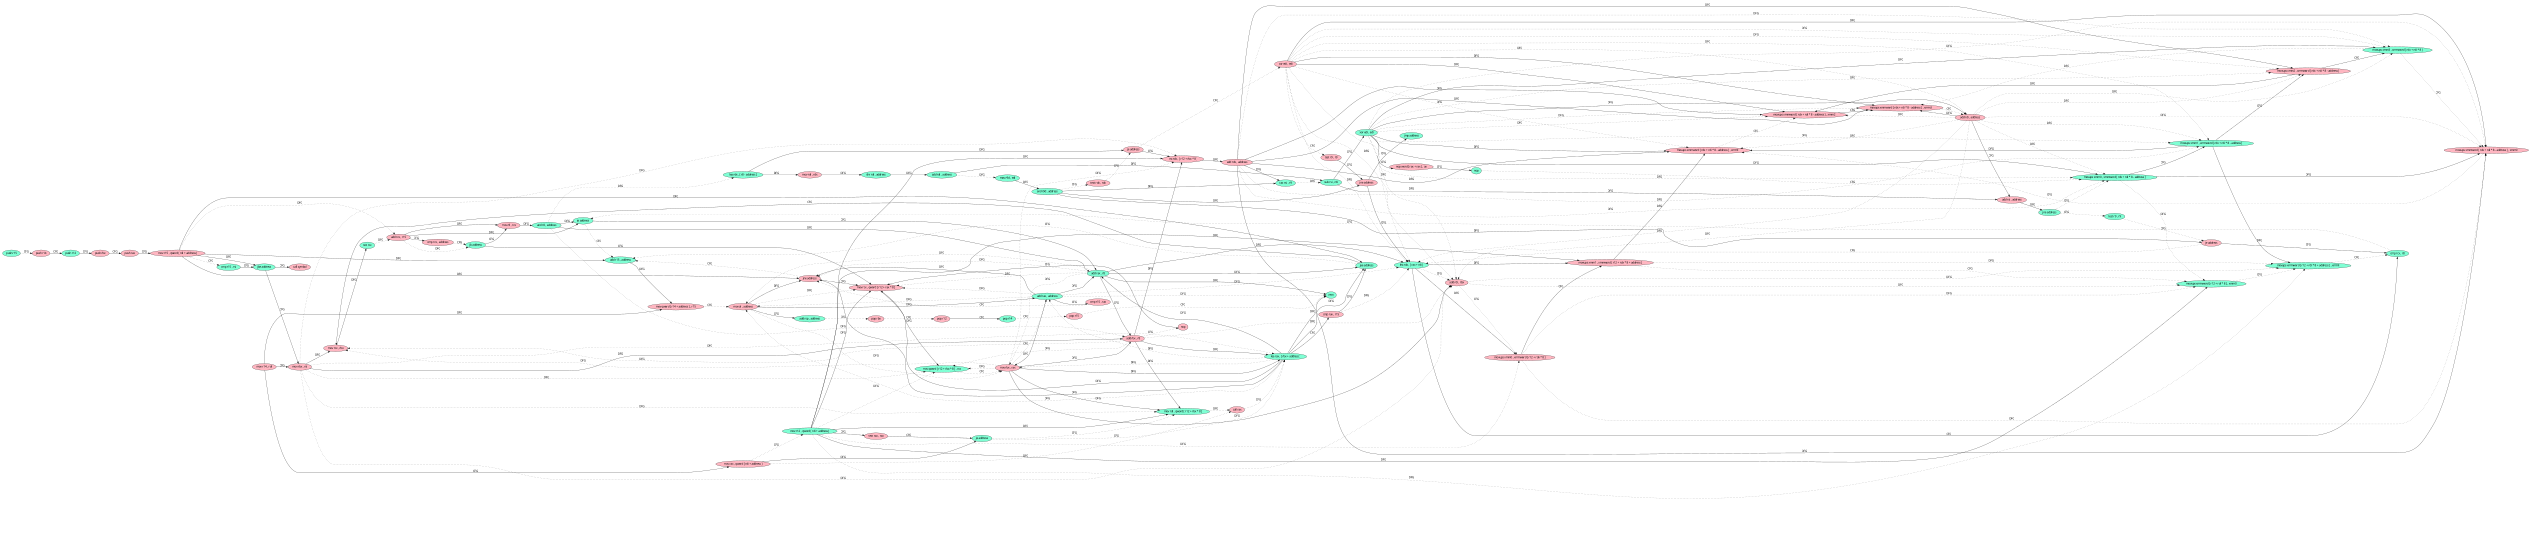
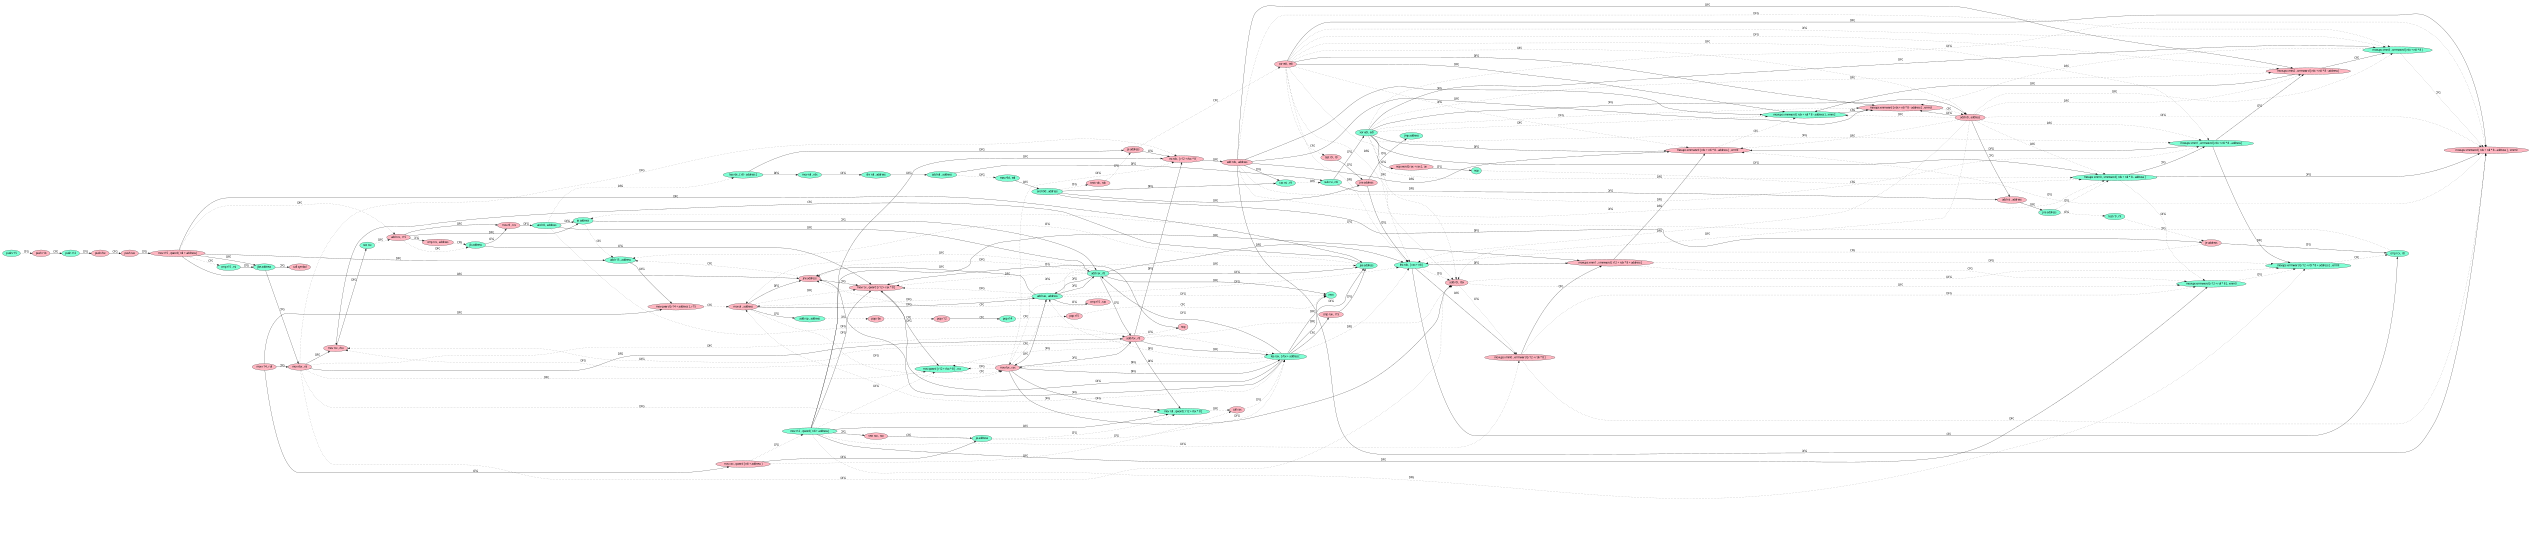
node "movups xmmword [ rdx + rdi * 8 - address ] , xmm2": fillcolor lightpink -> aquamarine
node "mov rdi , rdx": fillcolor lightpink -> aquamarine
edge "add rax , address" -> "jae address": added, label "DFG"
edge "add rax , r8" -> "add rax , address": added, label "DFG"
edge "cmp rax , r15" -> "lea rdx , [ rax + rdi ]": now "lea rax , [ rbx + address ]" -> "lea rdx , [ rax + rdi ]"
